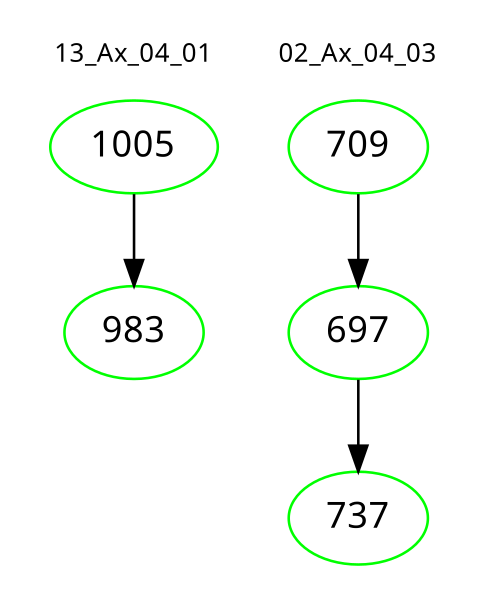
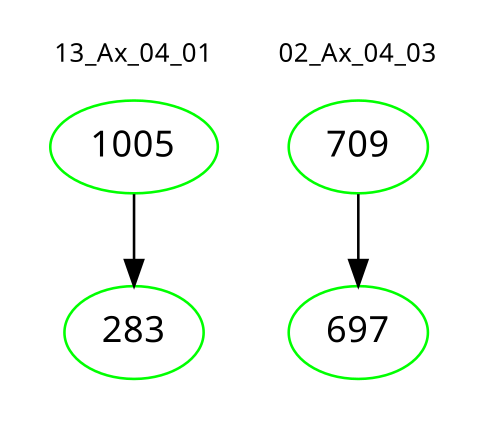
node "983": label "983" -> "283"
node "737": removed
